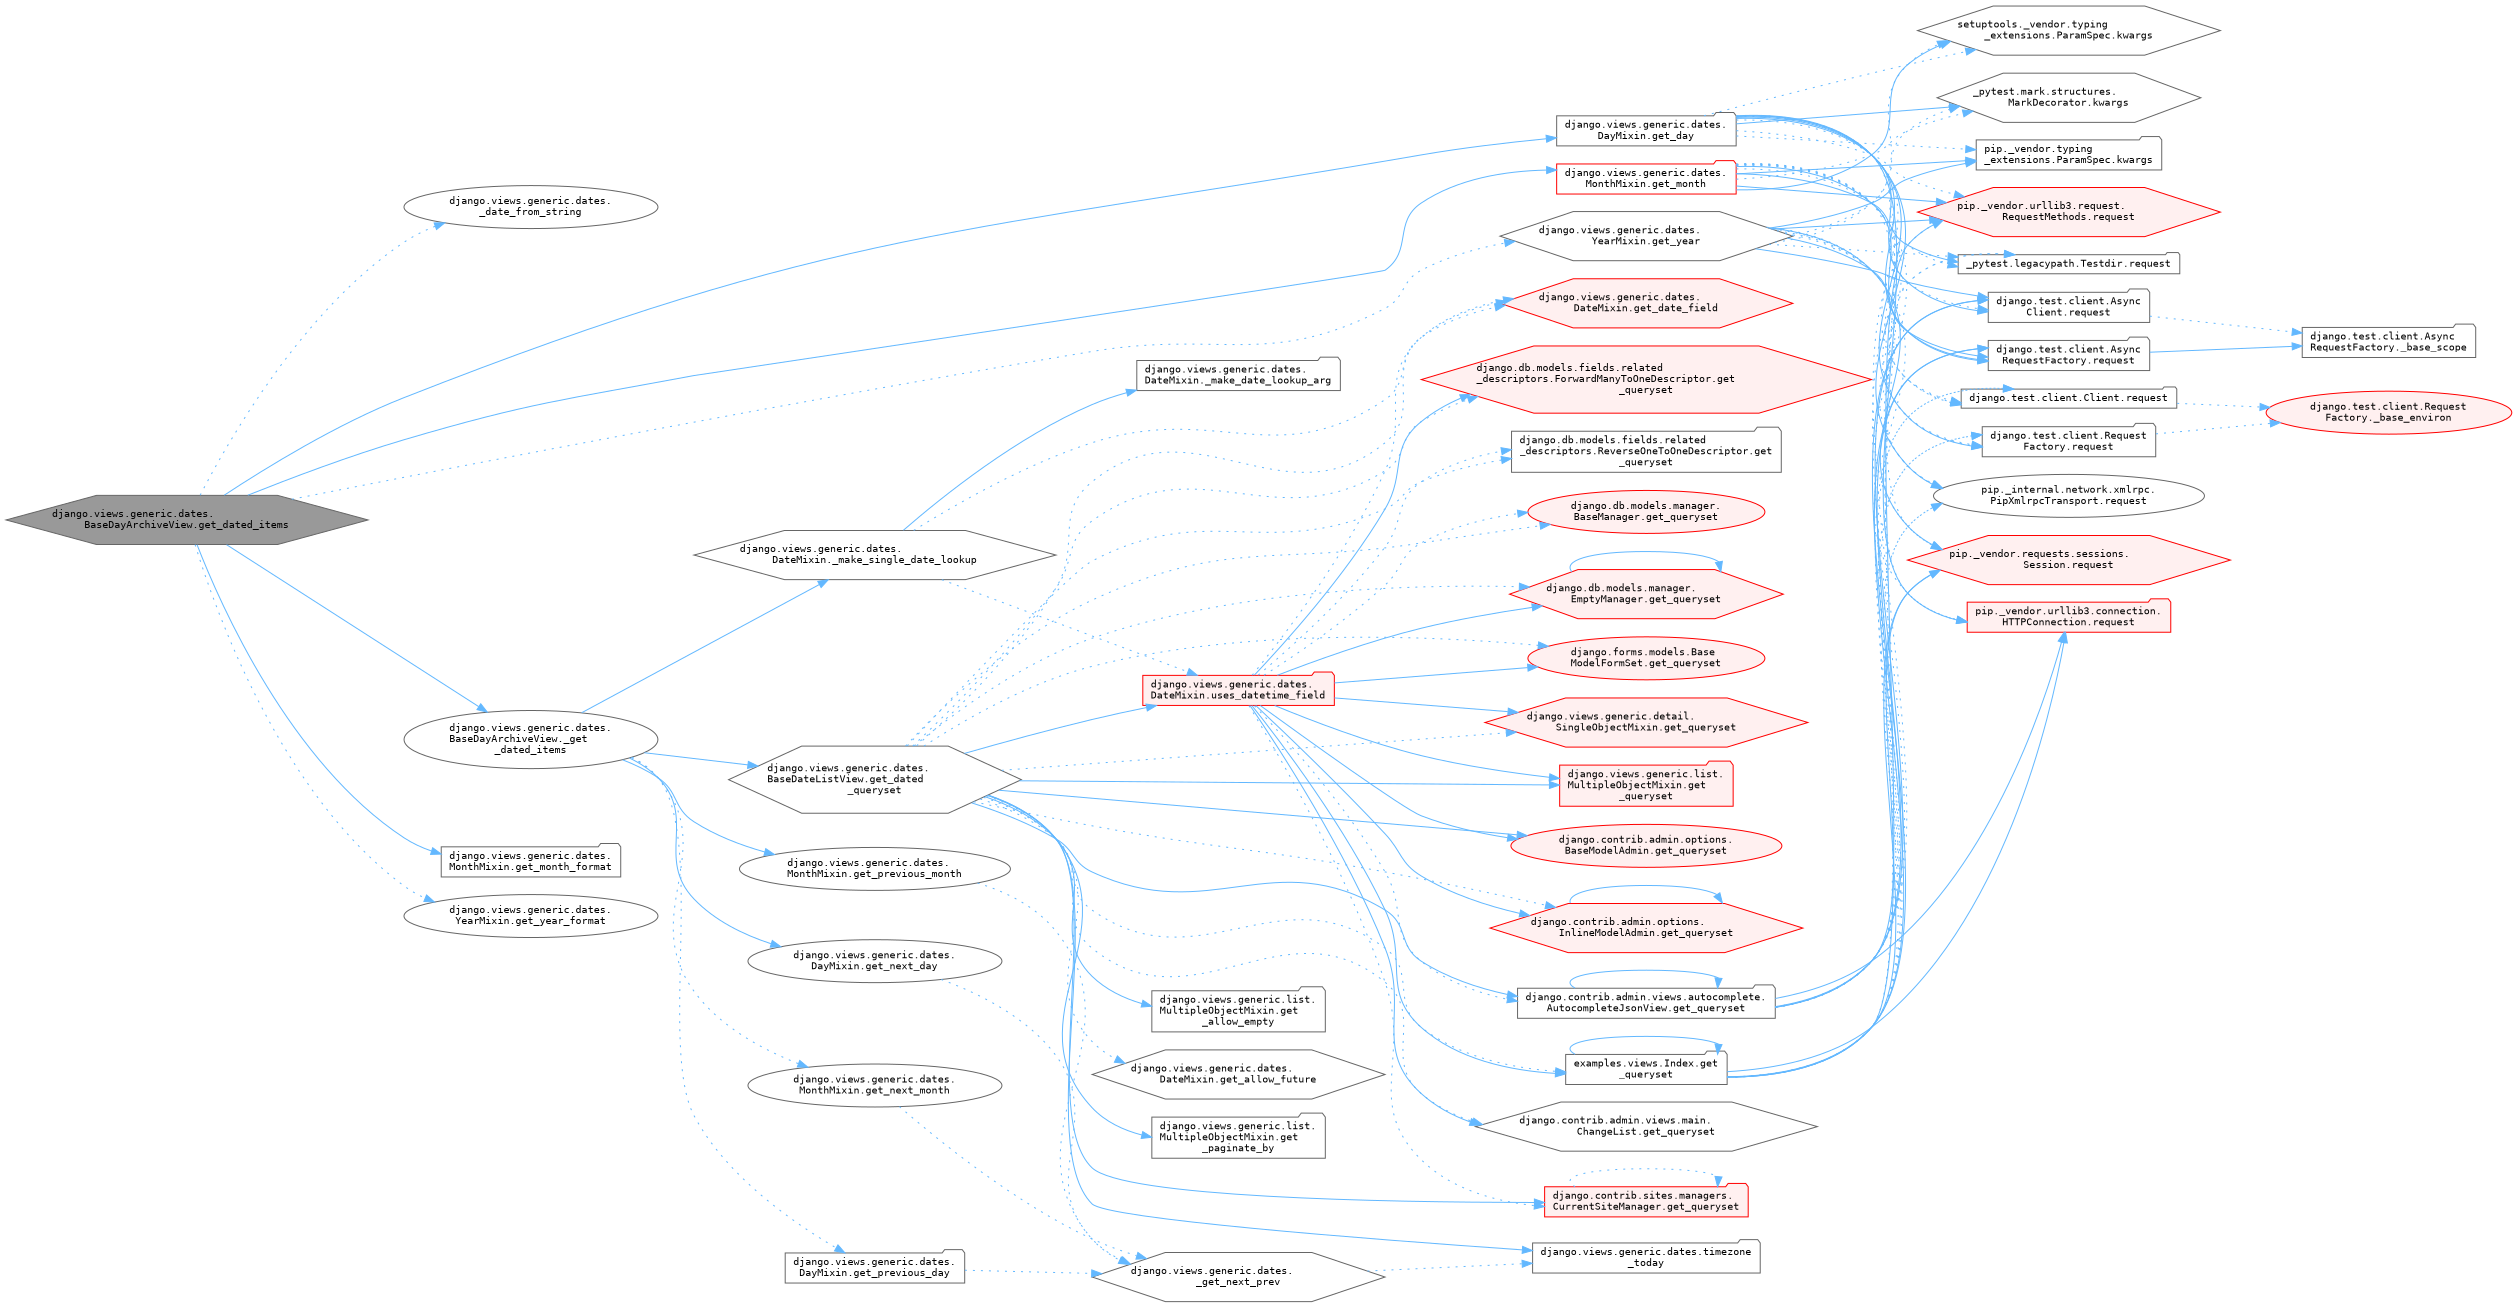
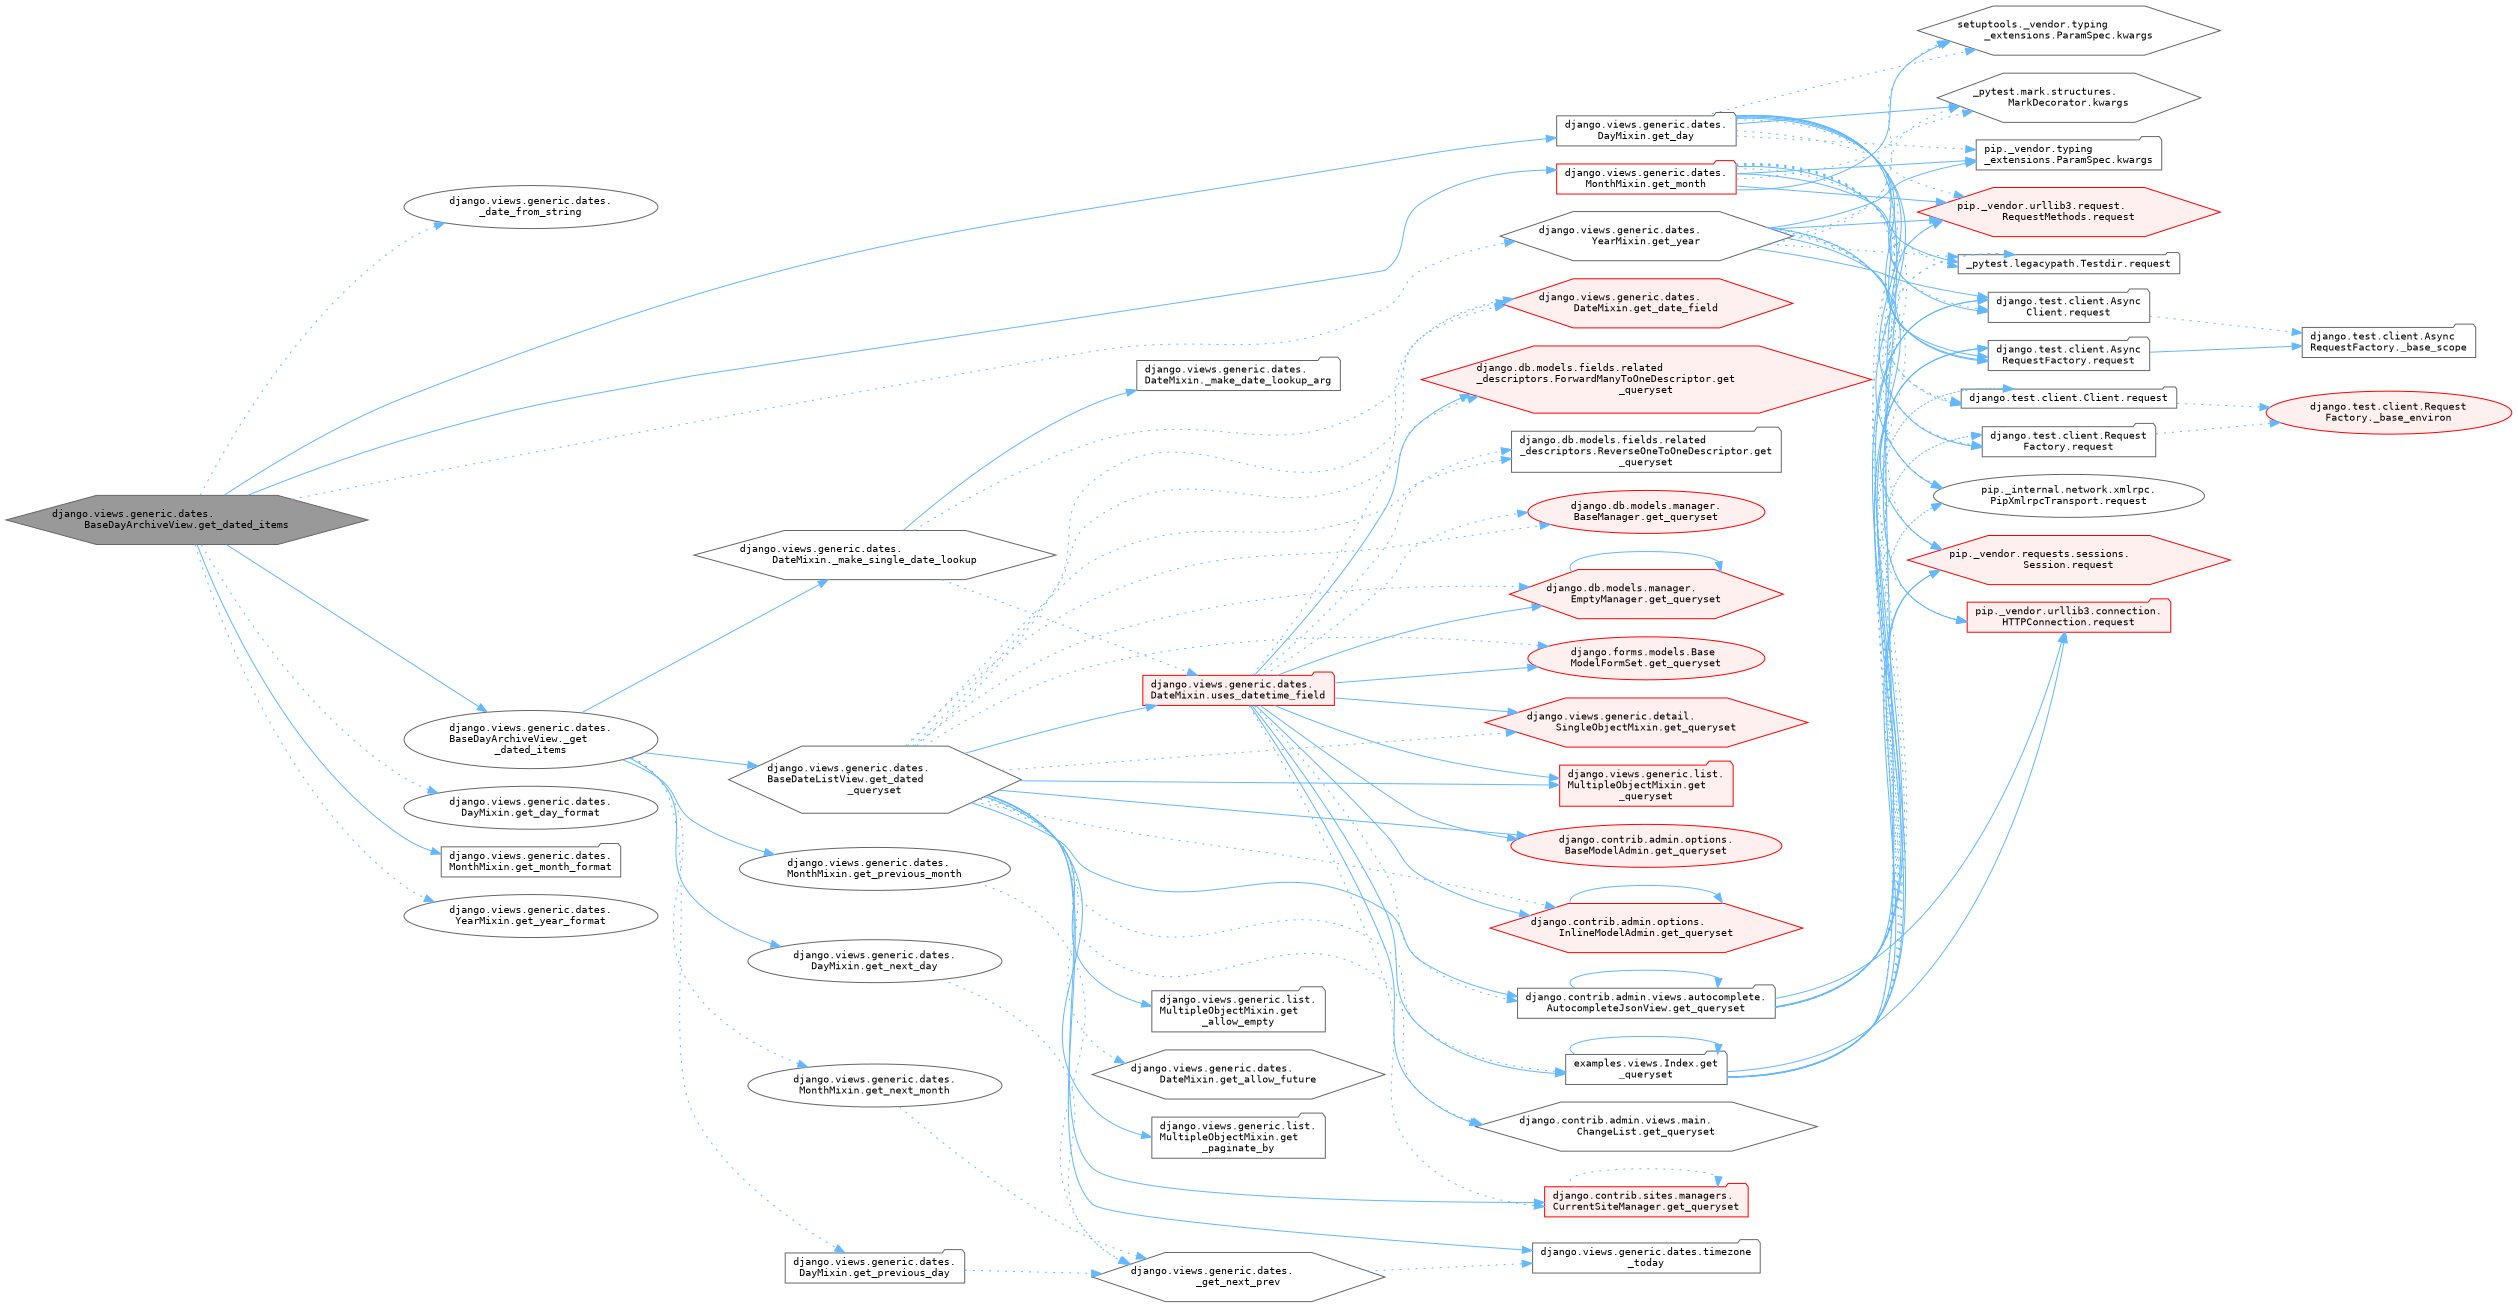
node "django.views.generic.dates. DayMixin.get_day_format": added
